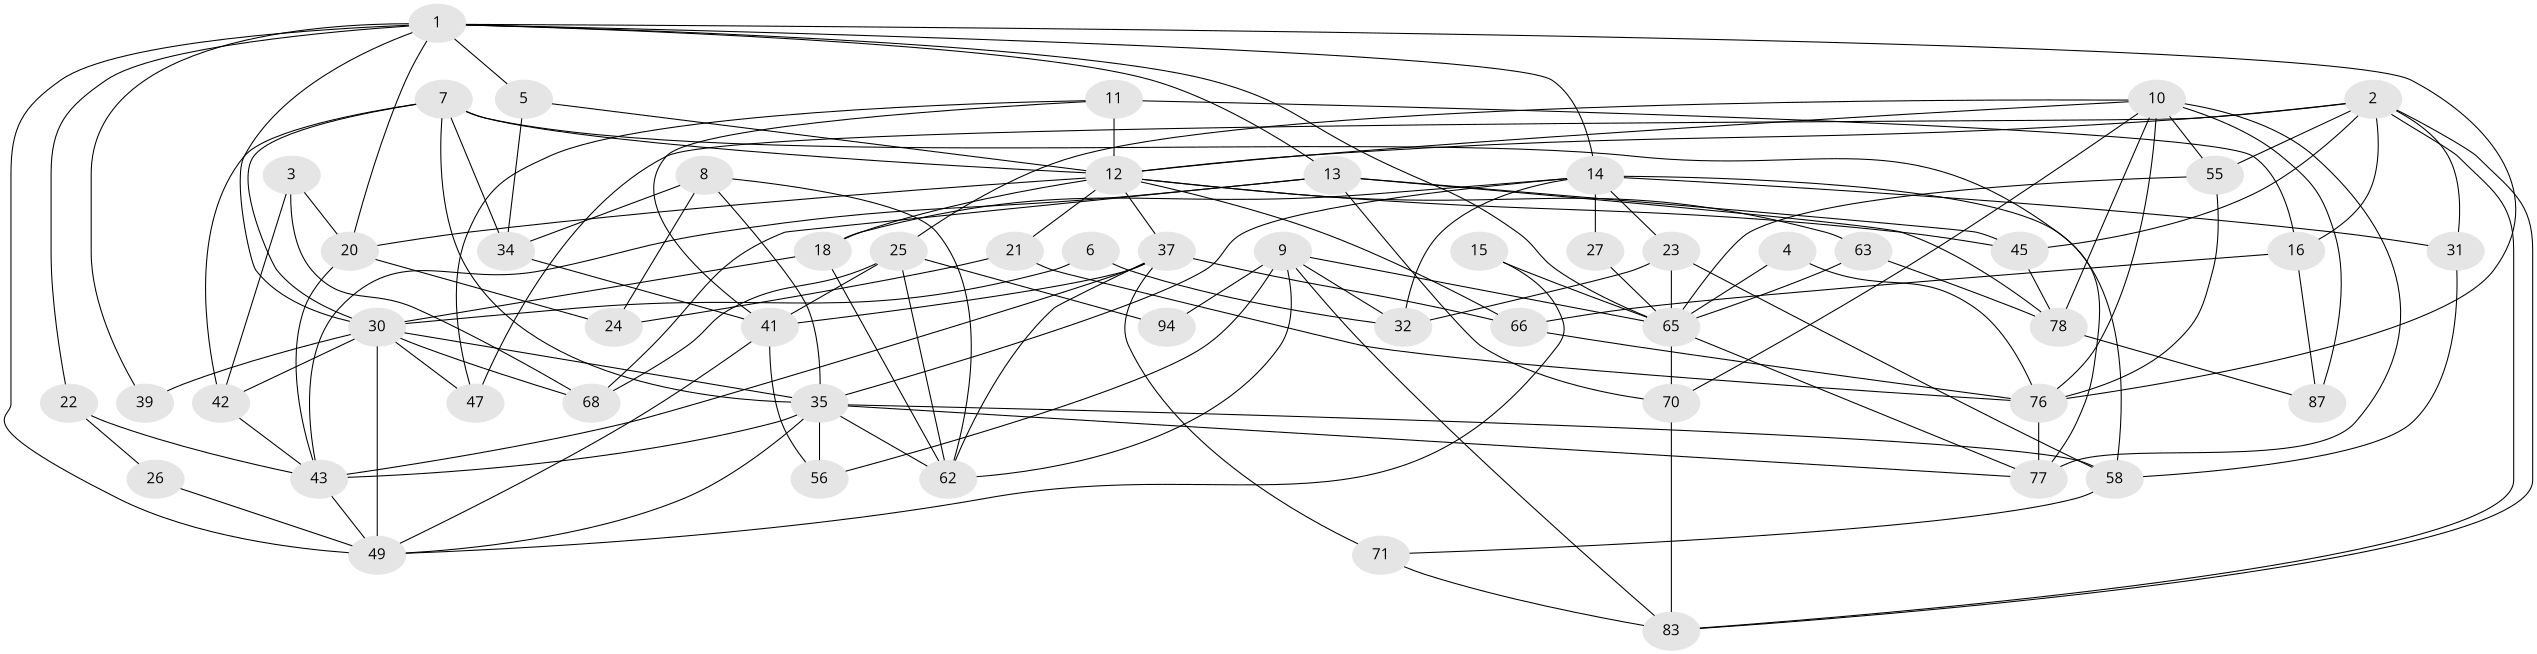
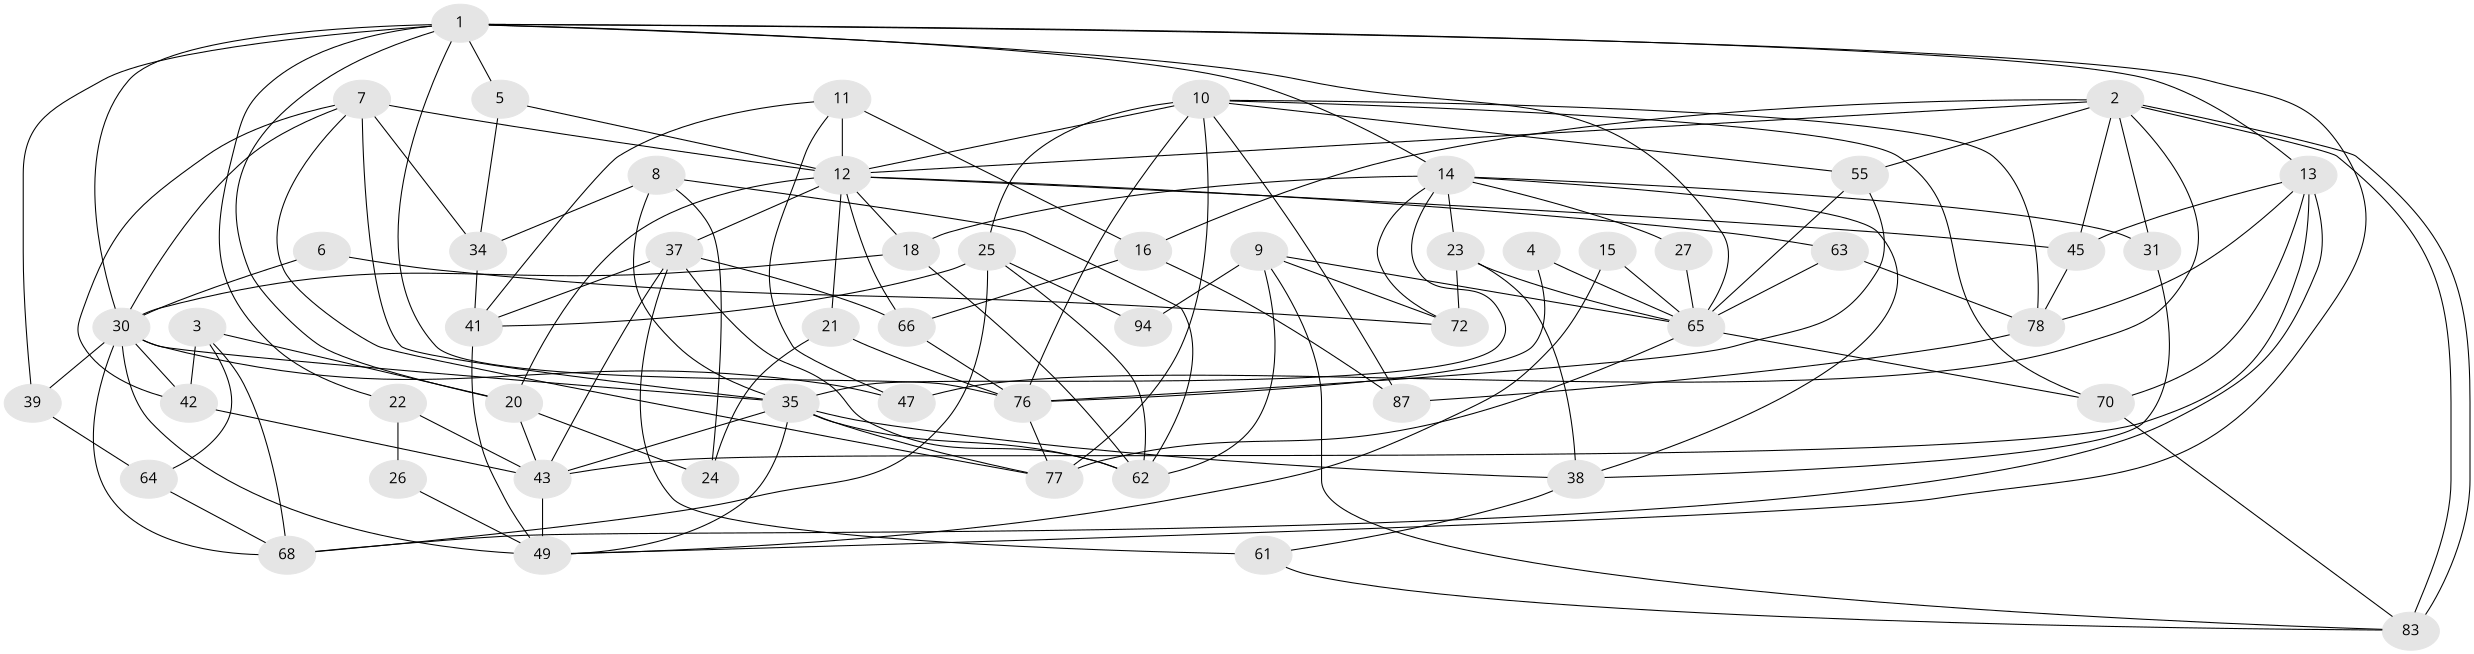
node "32": label "32" -> "72"
node "64": added
node "56": removed
node "58": label "58" -> "38"
node "71": label "71" -> "61"
